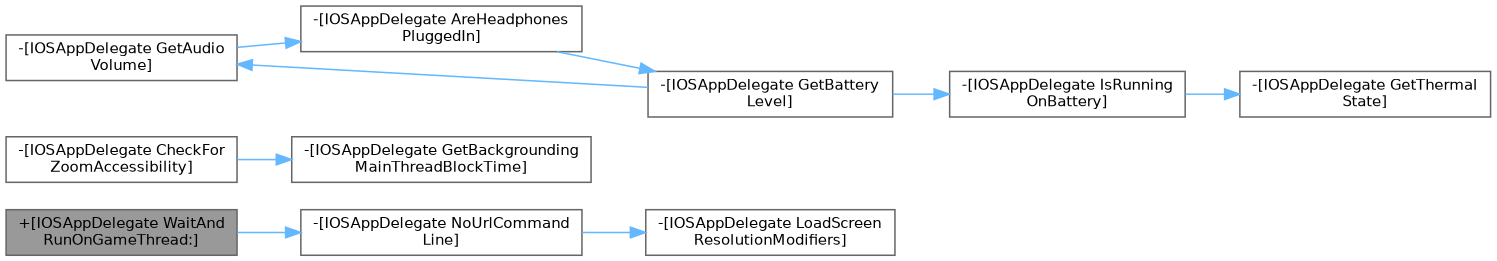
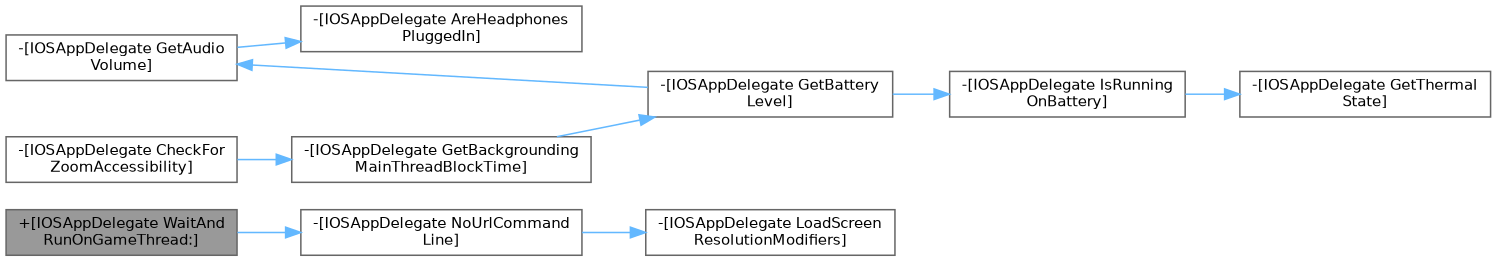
edge "-[IOSAppDelegate AreHeadphones PluggedIn]" -> "-[IOSAppDelegate GetBattery Level]": now "-[IOSAppDelegate GetBackgrounding MainThreadBlockTime]" -> "-[IOSAppDelegate GetBattery Level]"
